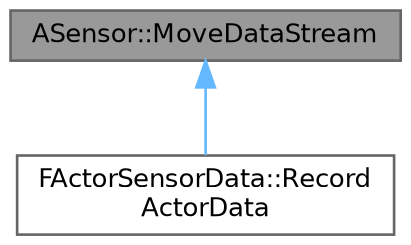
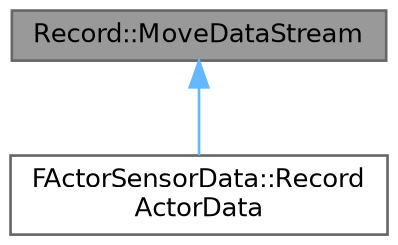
node "ASensor::MoveDataStream": label "ASensor::MoveDataStream" -> "Record::MoveDataStream"
